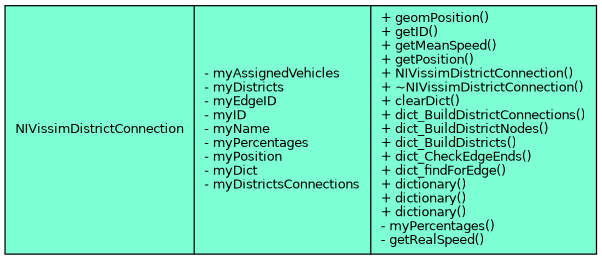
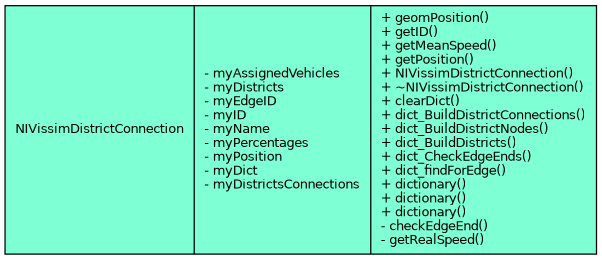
node "NIVissimDistrictConnection": text "- myPercentages()" -> "- checkEdgeEnd()"
